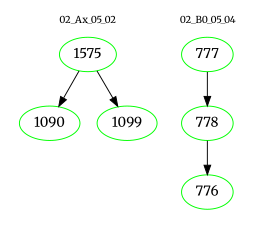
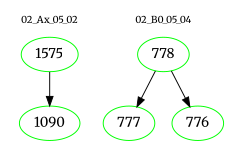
edge "777" -> "778": reversed
node "1099": removed
